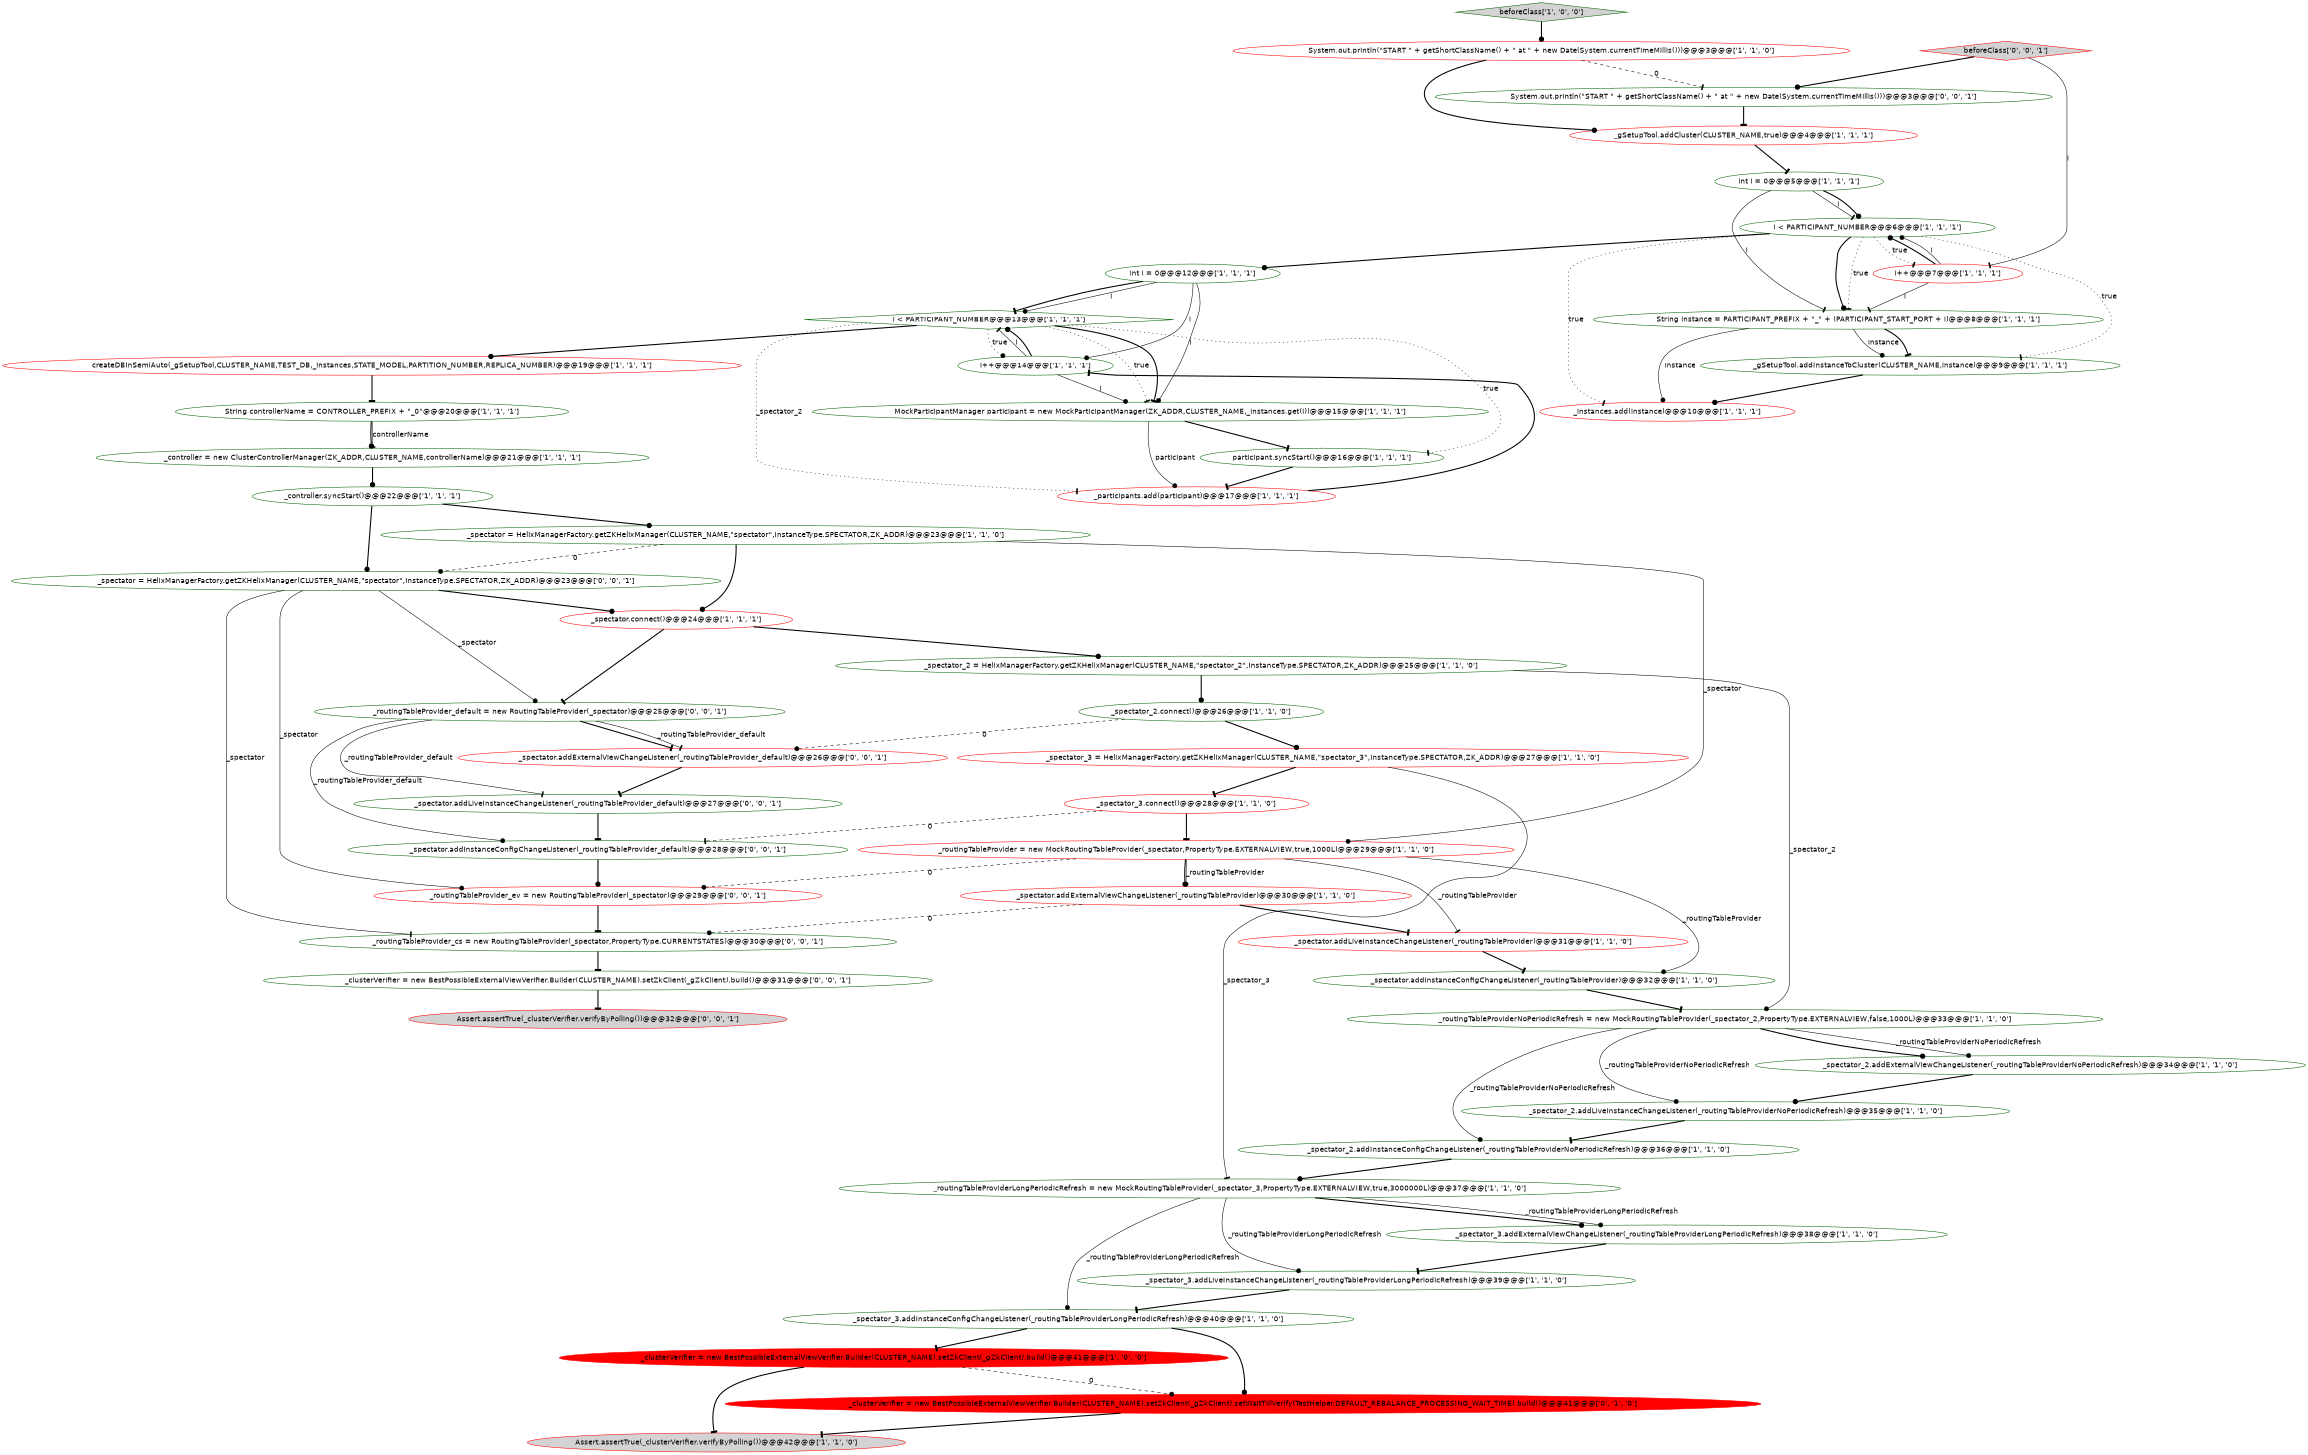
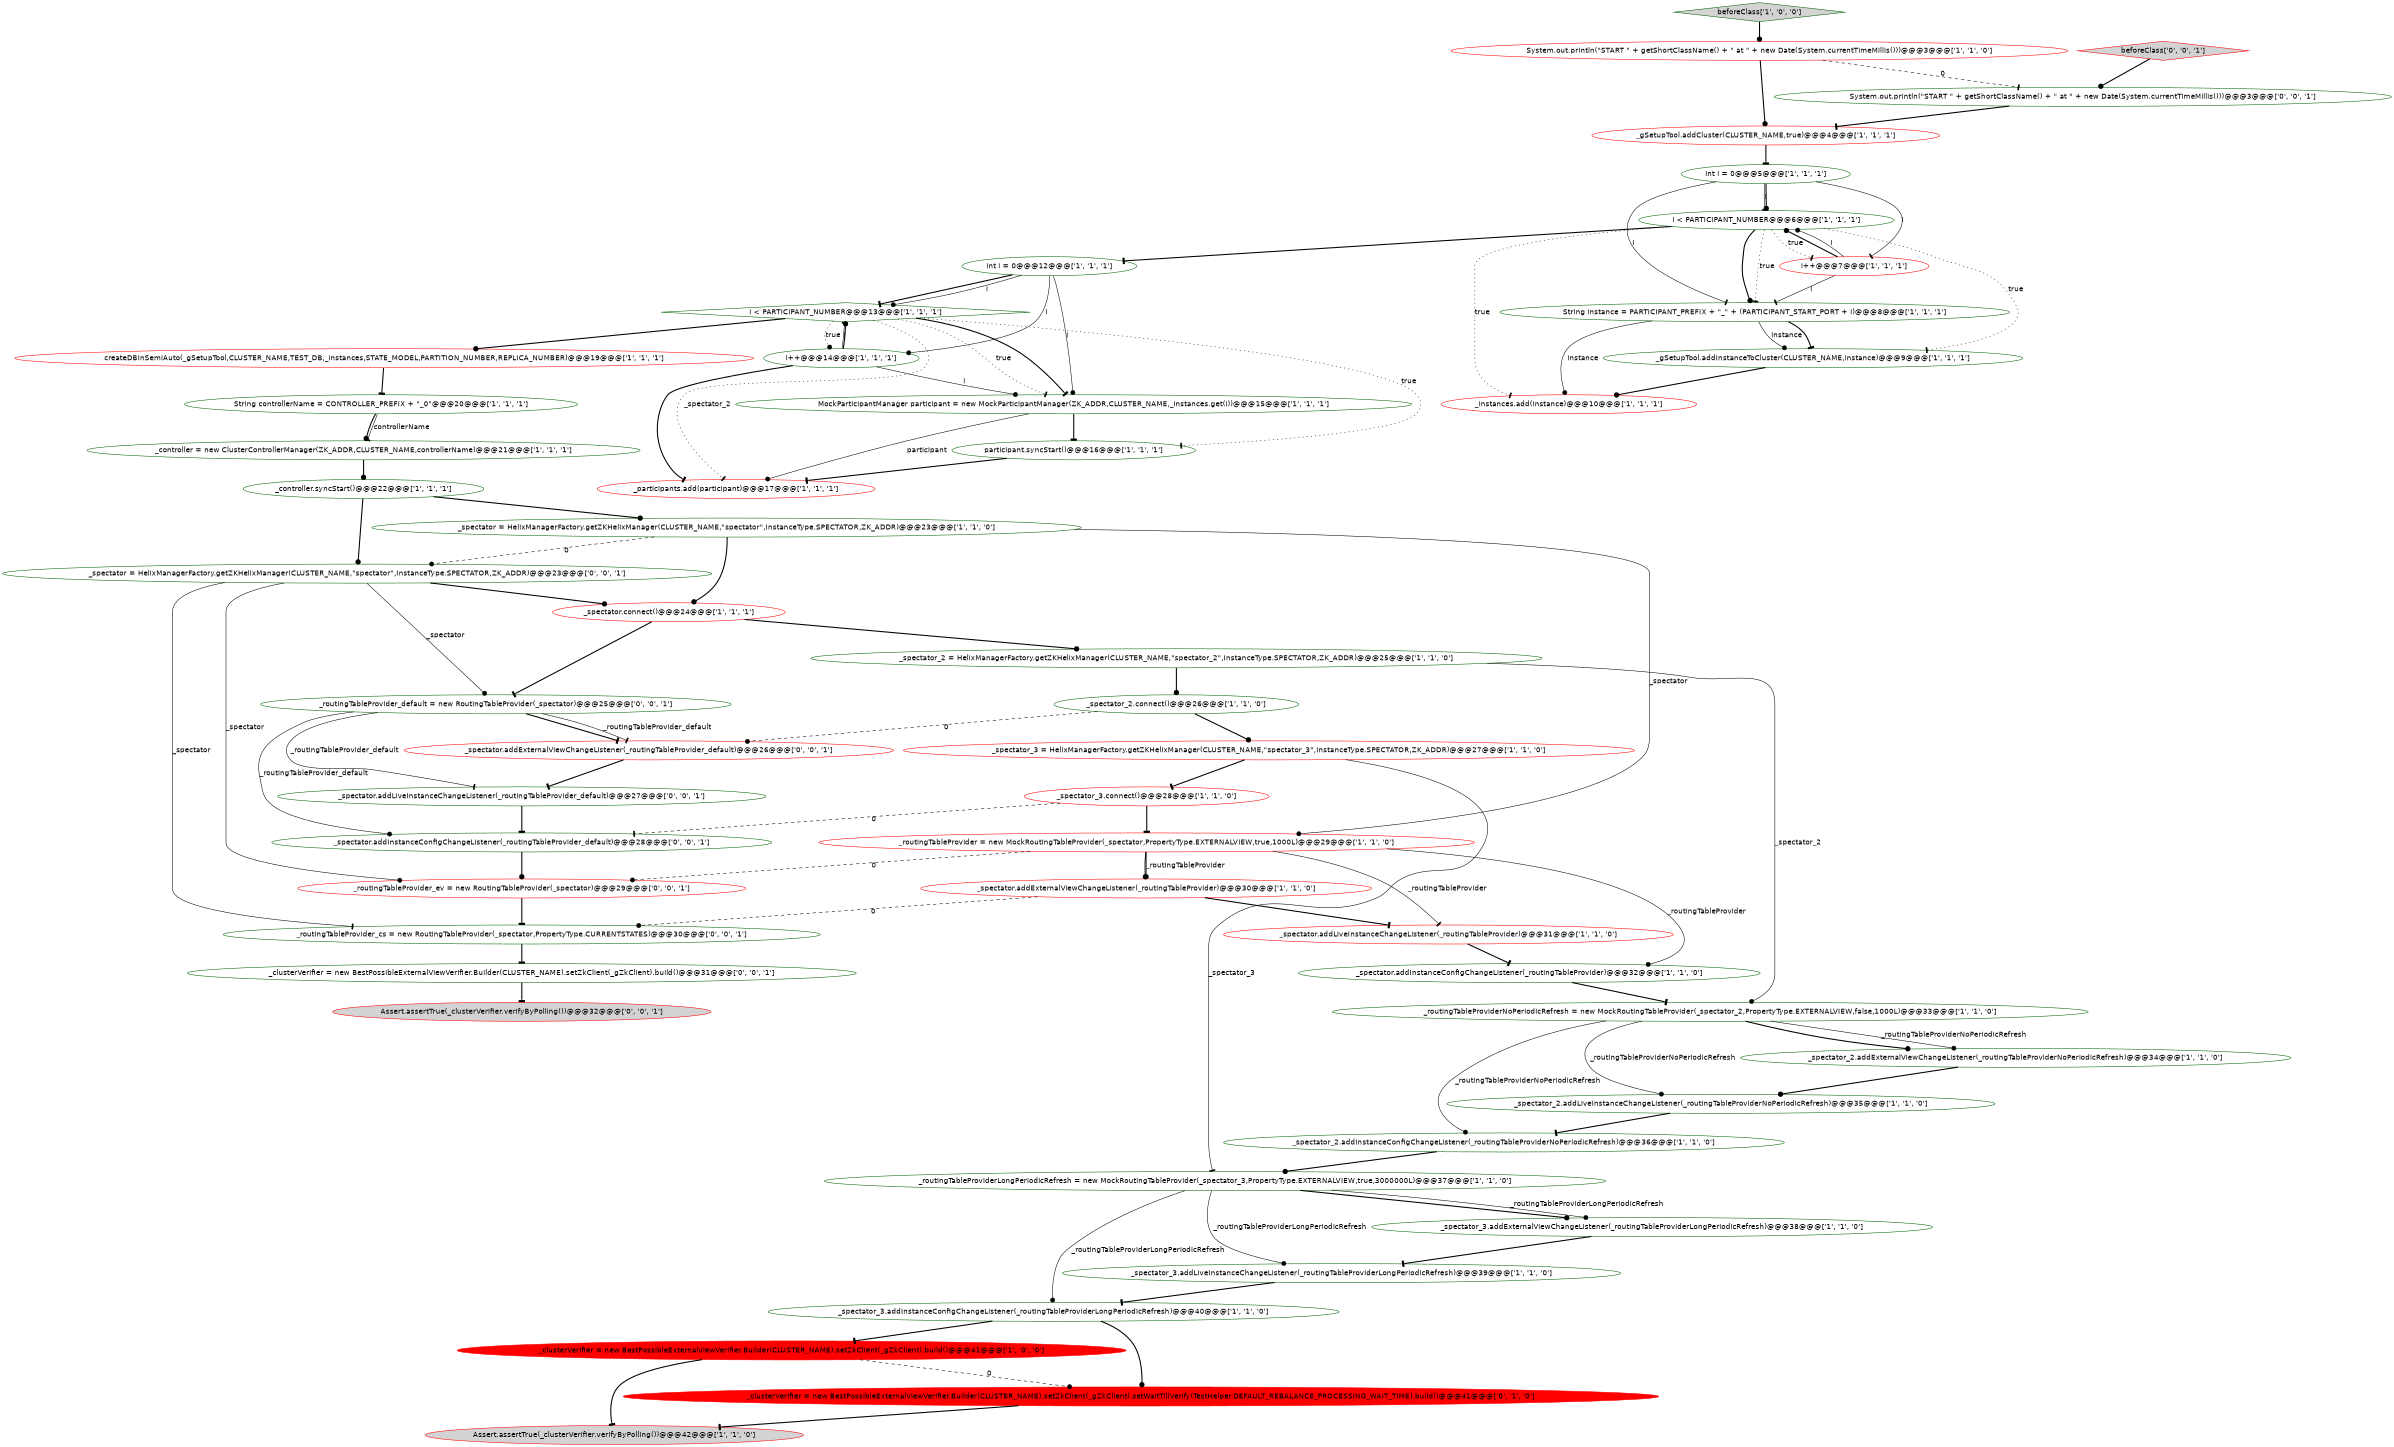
edge "beforeClass['0', '0', '1']" -> "i++@@@7@@@['1', '1', '1']": now "int i = 0@@@5@@@['1', '1', '1']" -> "i++@@@7@@@['1', '1', '1']"
edge "i < PARTICIPANT_NUMBER@@@6@@@['1', '1', '1']" -> "int i = 0@@@12@@@['1', '1', '1']": arrowhead dot -> tee
edge "_participants.add(participant)@@@17@@@['1', '1', '1']" -> "i++@@@14@@@['1', '1', '1']": reversed
